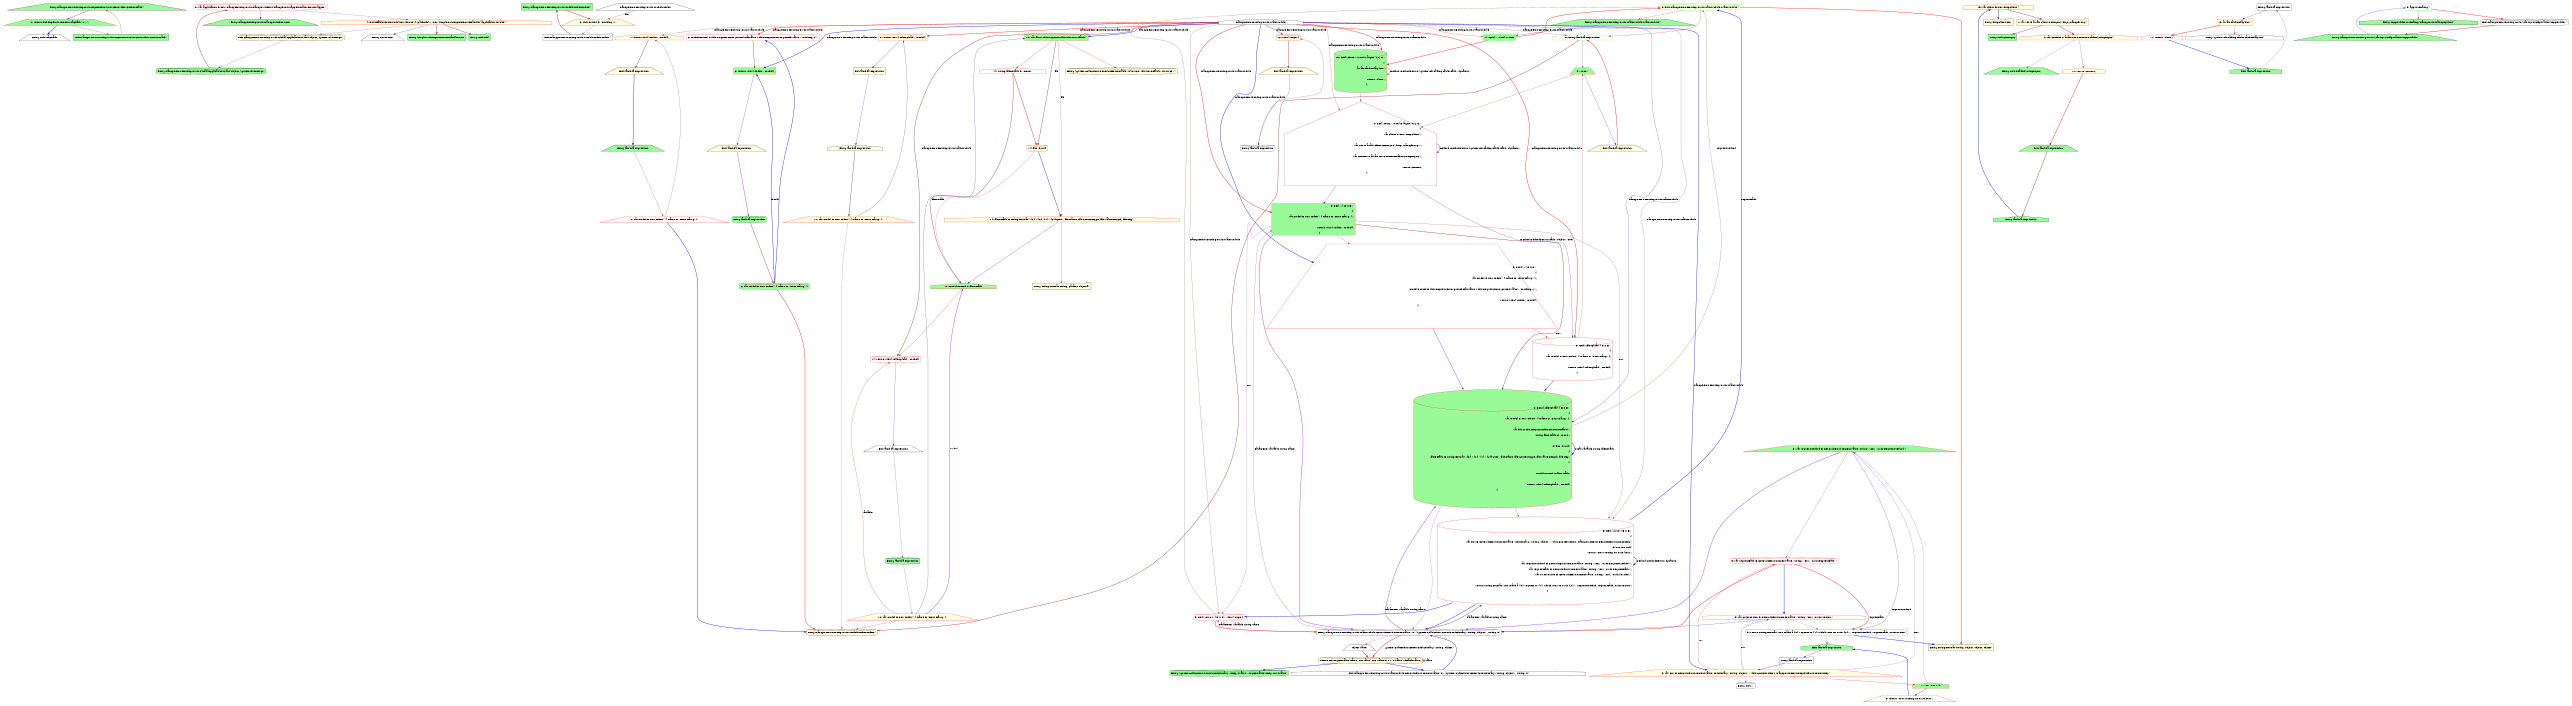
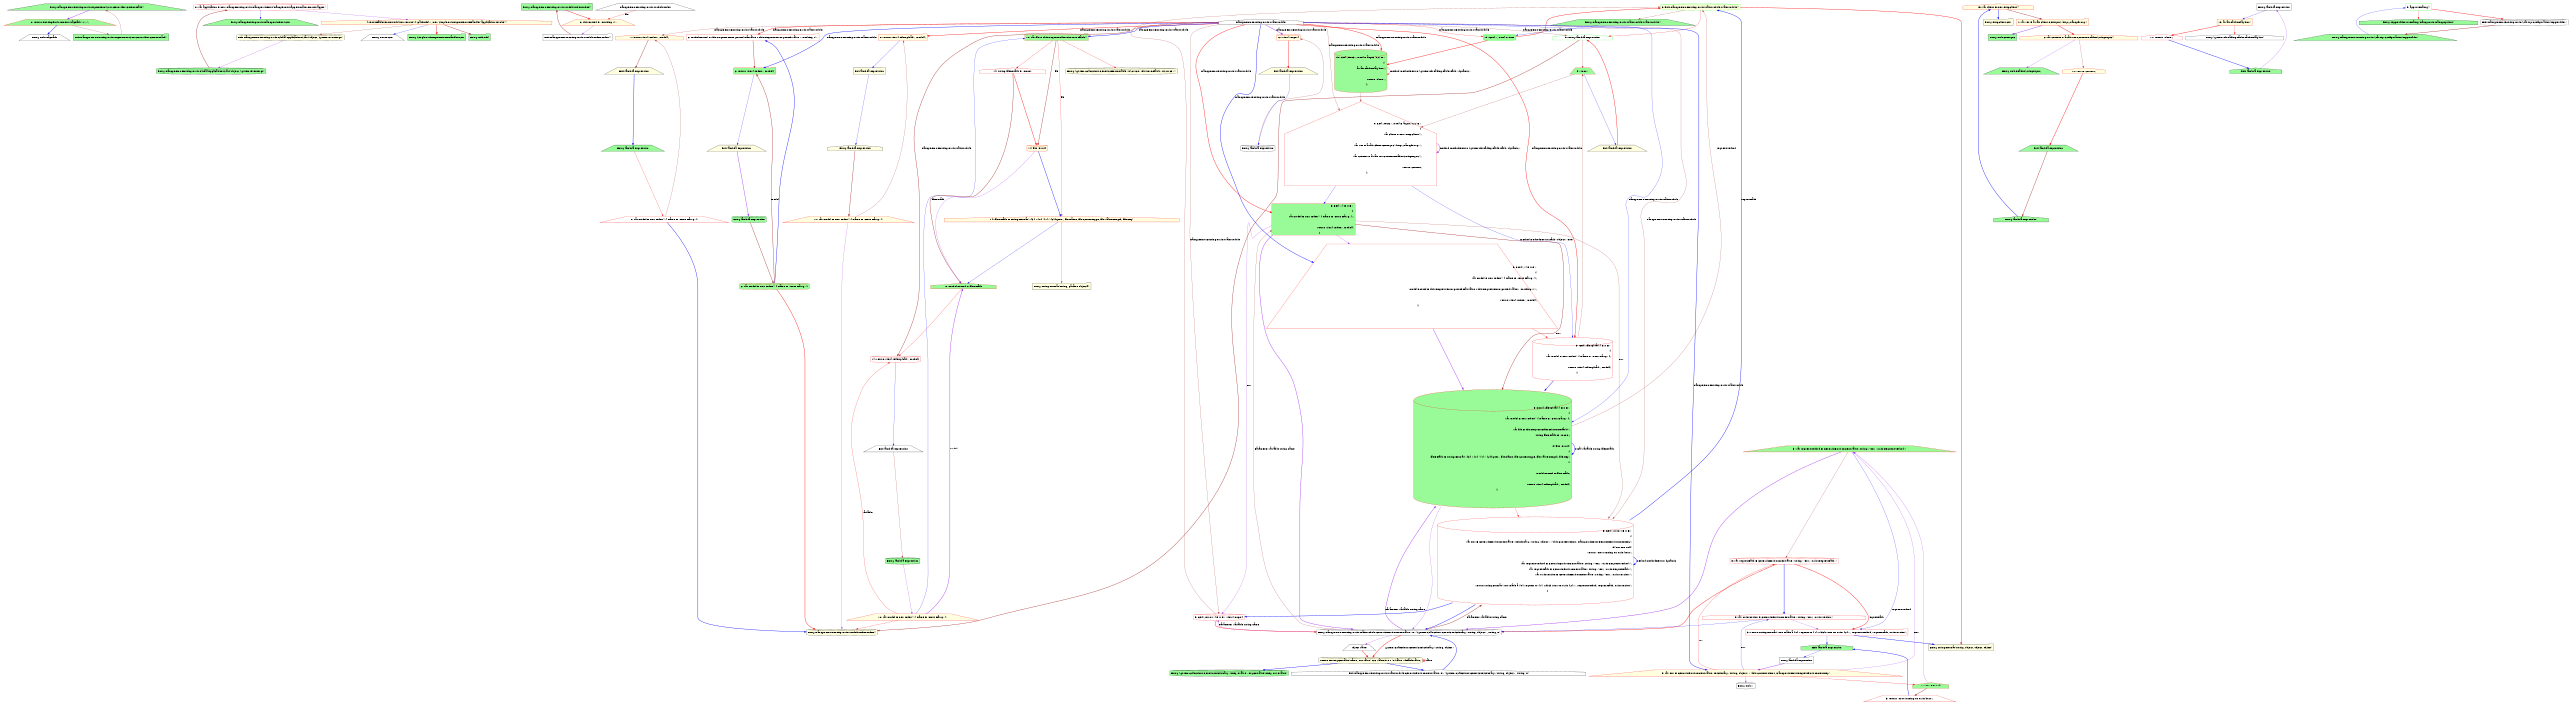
edge "17: var model = new Index() { Name = ''Boss Hawg'' }" -> "8: return View[''FileUpload'', model];": color blue -> brown
edge "2: var model = new Index() { Name = ''Boss Hawg'' }" -> "2: return View[''Index'', model];": color blue -> brown
